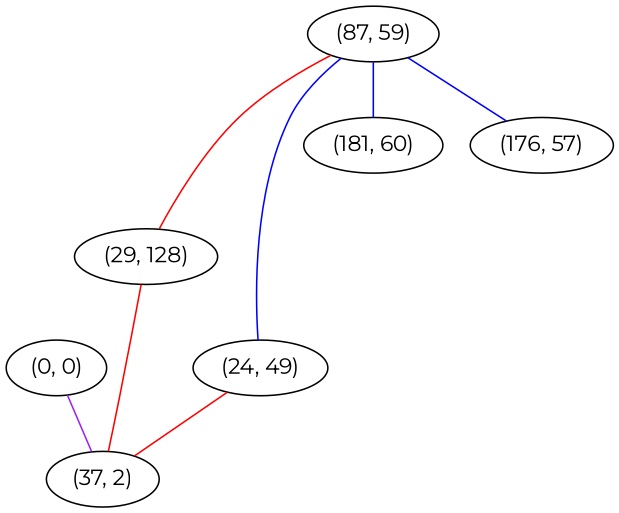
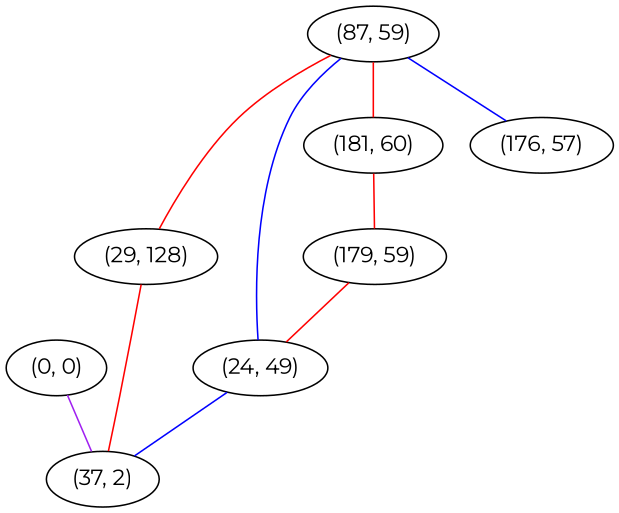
edge "(87, 59)" -- "(181, 60)": color blue -> red
node "(179, 59)": added
edge "(24, 49)" -- "(37, 2)": color red -> blue
